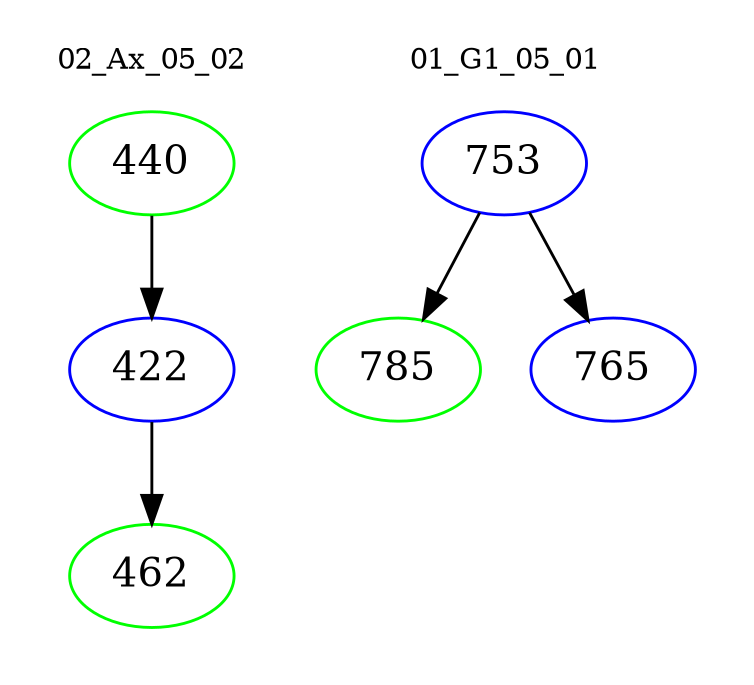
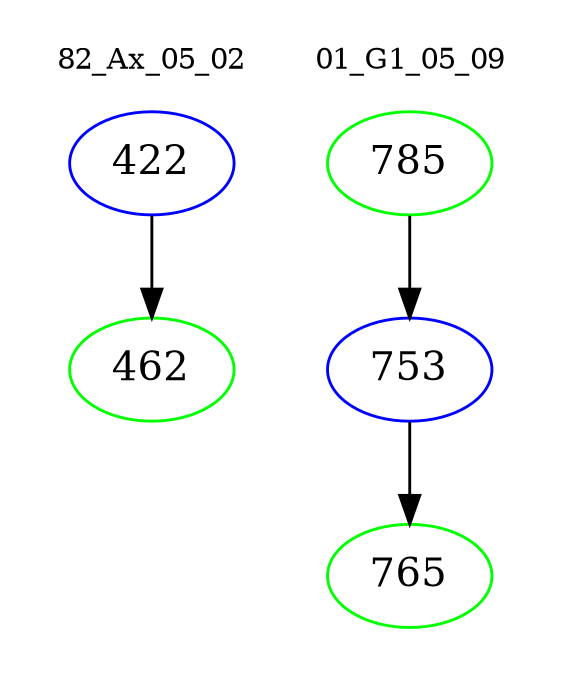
cluster "02_Ax_05_02": label "02_Ax_05_02" -> "82_Ax_05_02"
cluster "01_G1_05_01": label "01_G1_05_01" -> "01_G1_05_09"
node "440": removed
edge "753" -> "785": reversed
node "765": color blue -> green
